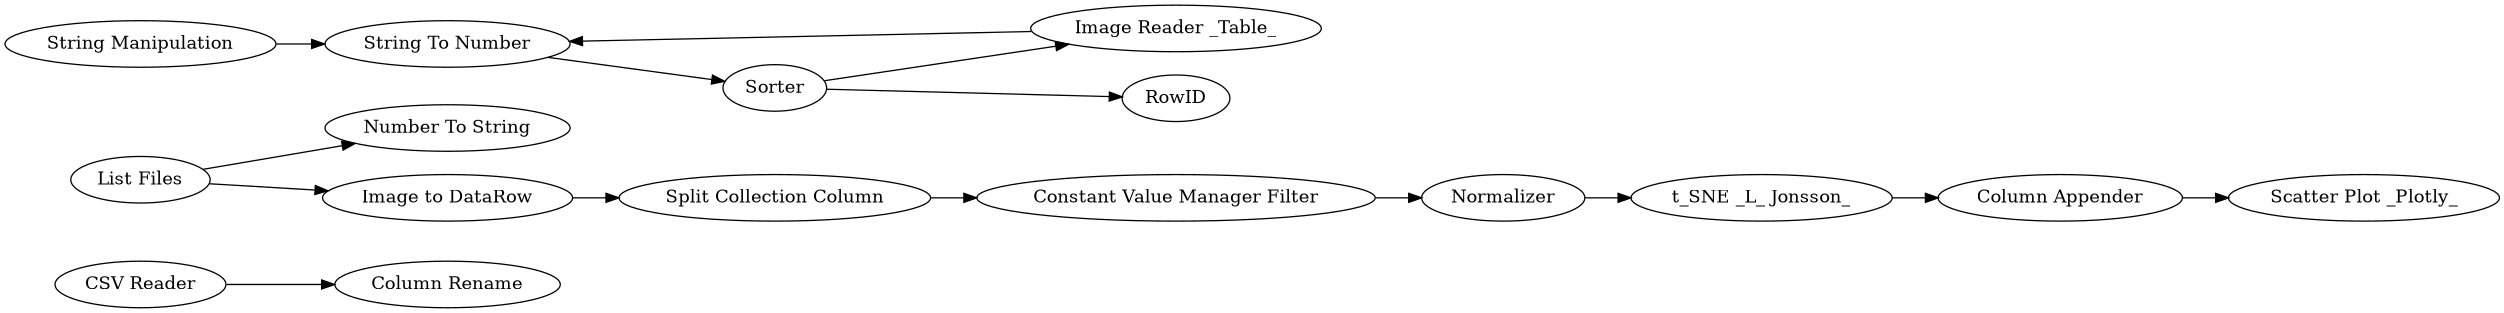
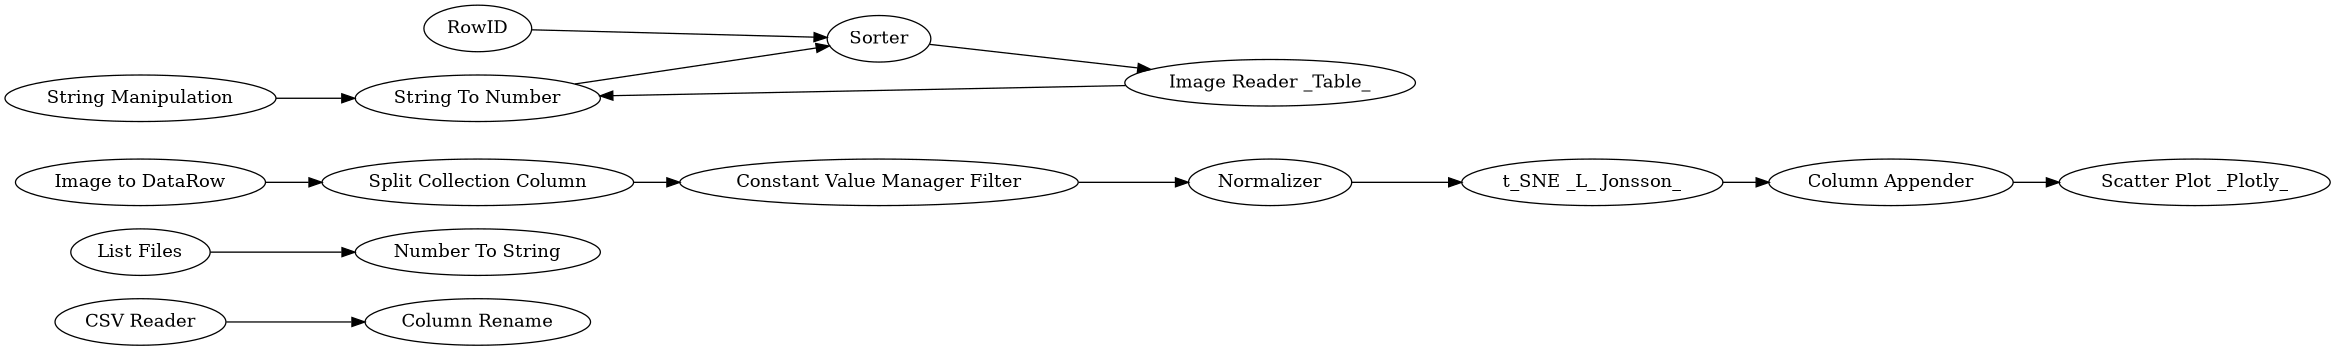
edge "Sorter" -> "RowID": reversed
edge "List Files" -> "Image to DataRow": removed
